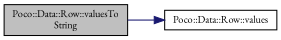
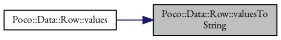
edge "Poco::Data::Row::valuesTo String" -> "Poco::Data::Row::values": reversed
